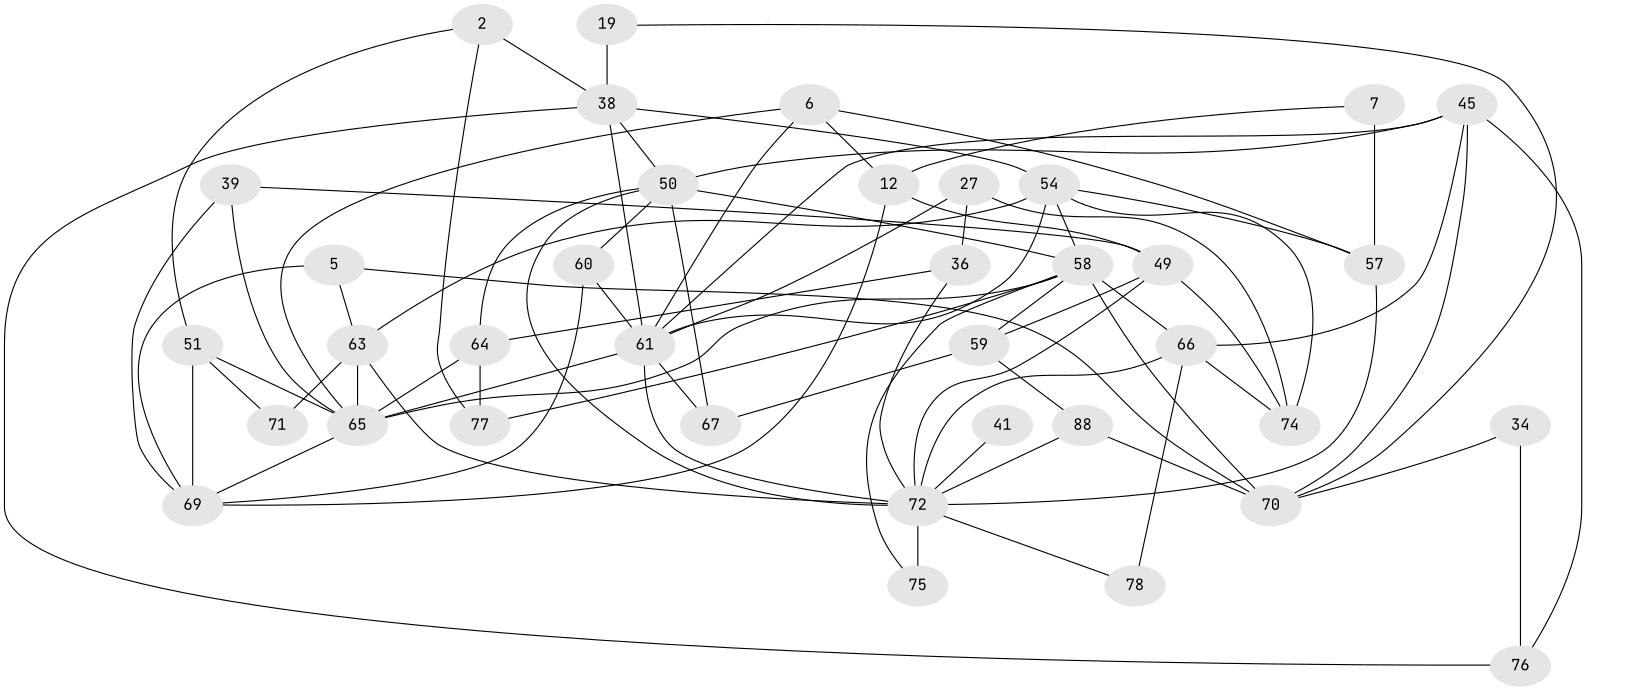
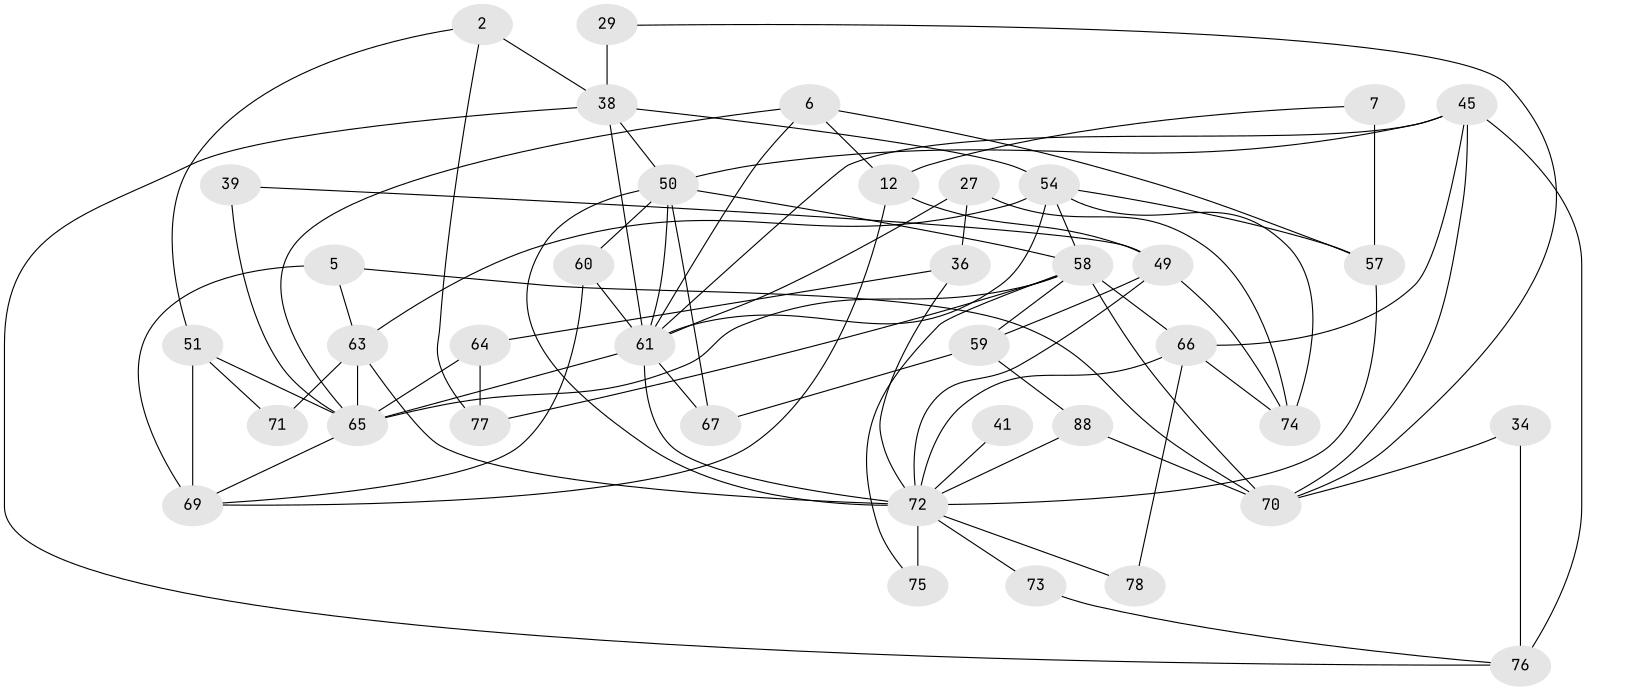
node "19": label "19" -> "29"
edge "50" -- "64": now "50" -- "61"
edge "39" -- "69": removed
node "73": added
